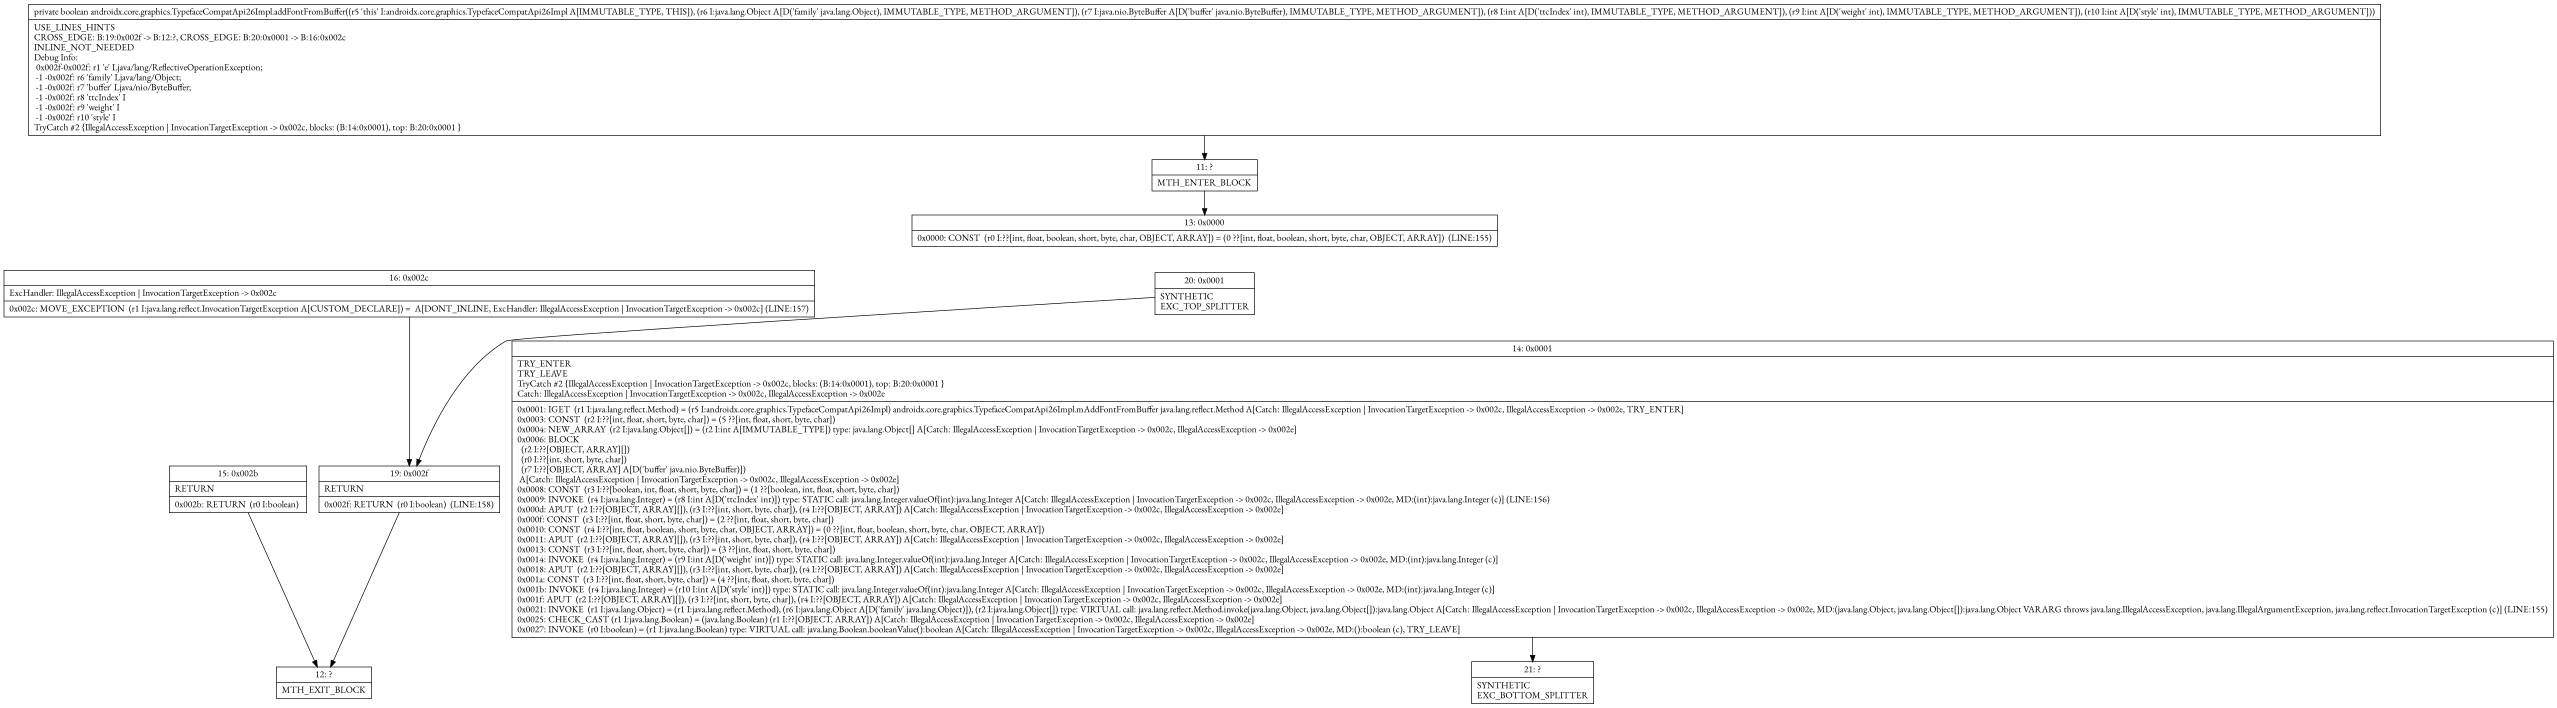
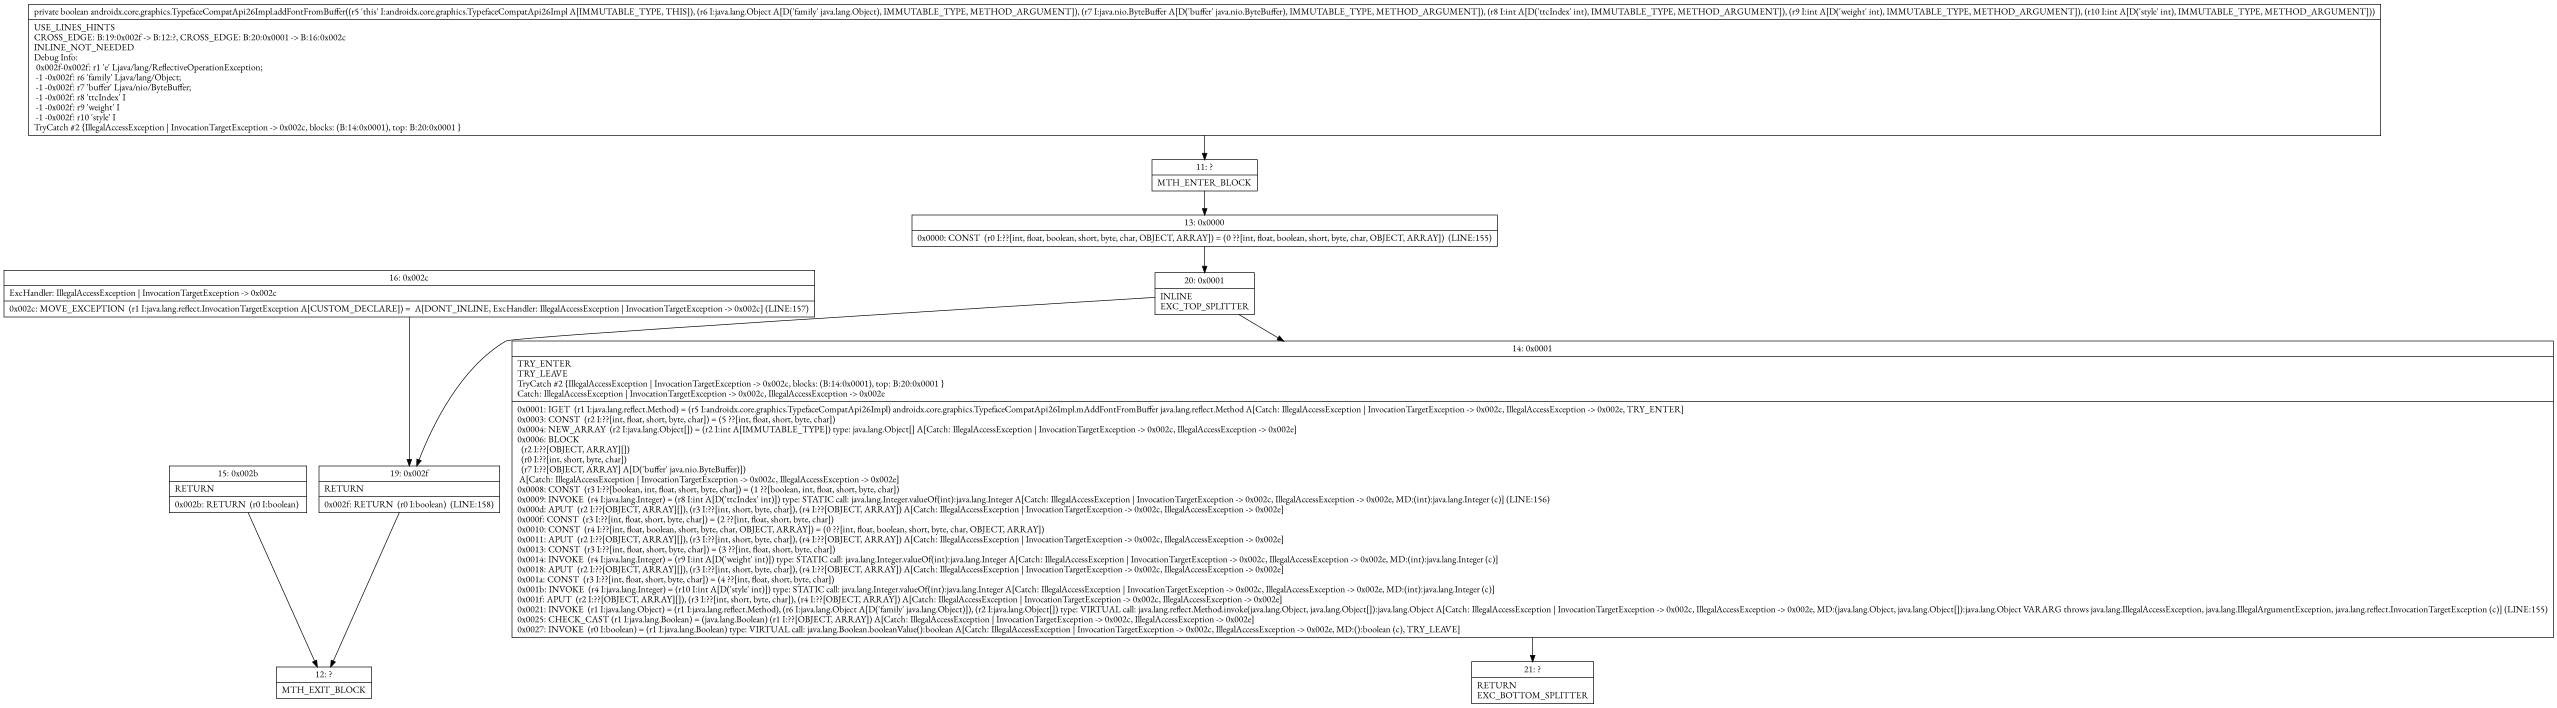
edge "13: 0x0000" -> "20: 0x0001": added
node "20: 0x0001": text "SYNTHETIC" -> "INLINE"
edge "20: 0x0001" -> "14: 0x0001": added
node "21: ?": text "SYNTHETIC" -> "RETURN"
